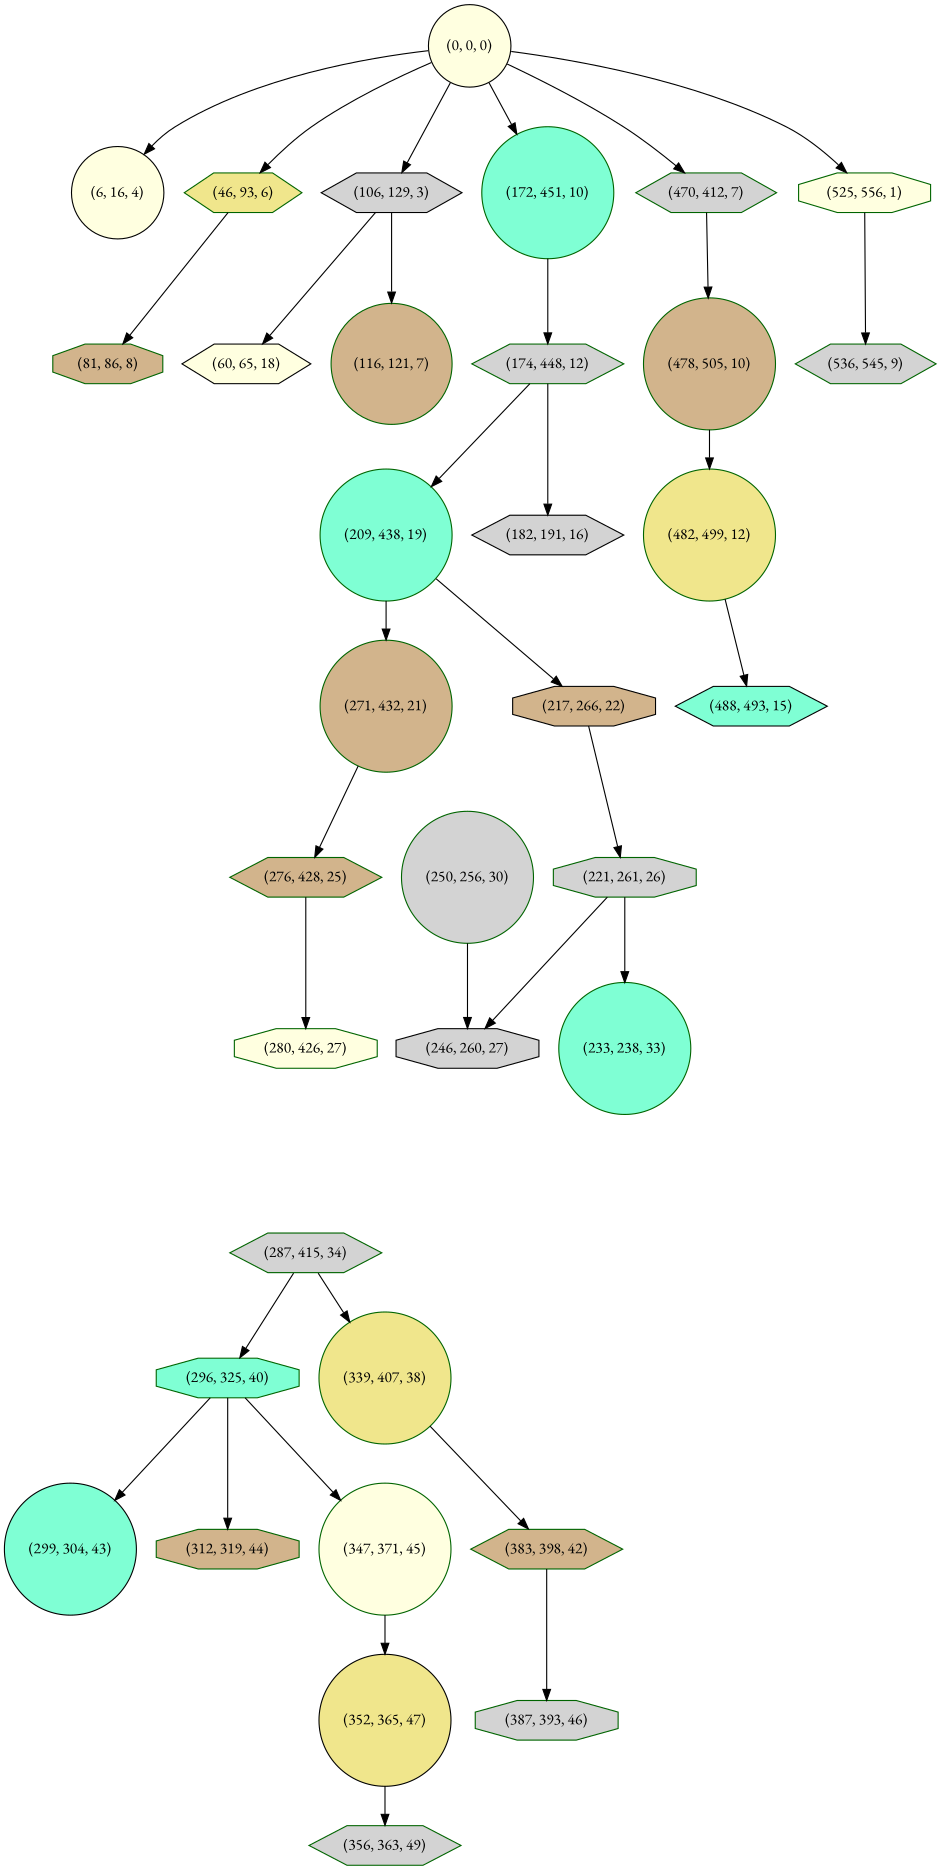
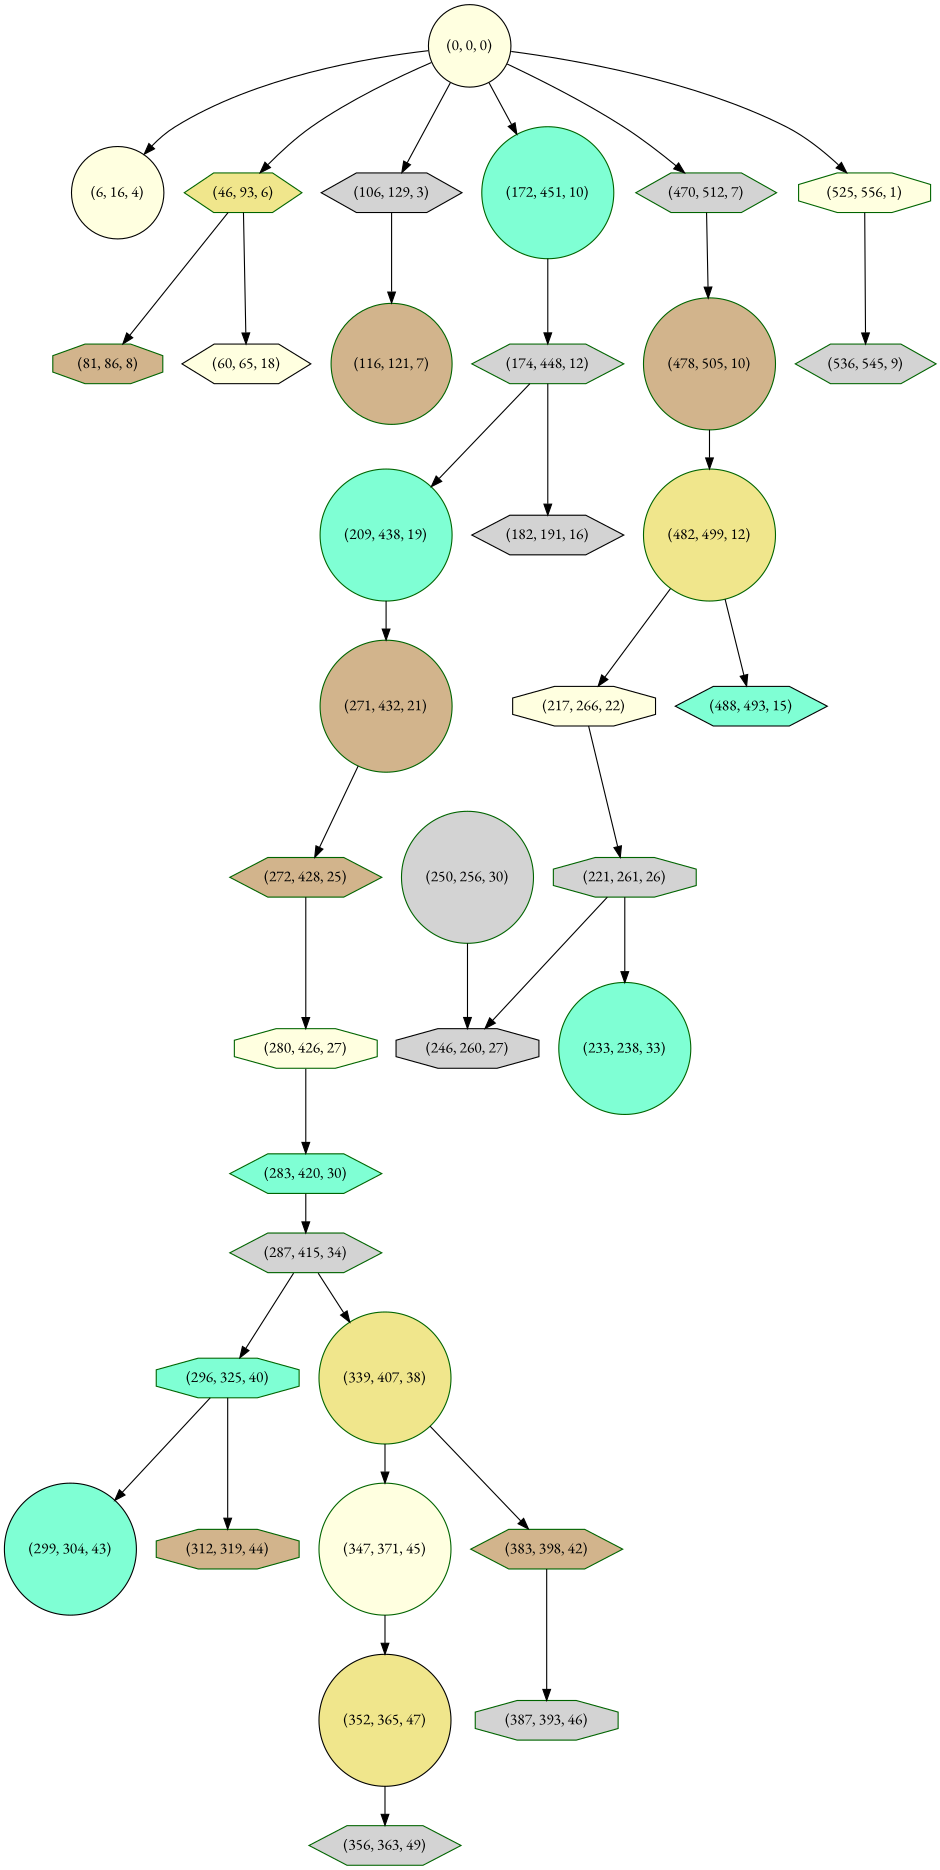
node "(470, 412, 7)": label "(470, 412, 7)" -> "(470, 512, 7)"
edge "(106, 129, 3)" -> "(60, 65, 18)": now "(46, 93, 6)" -> "(60, 65, 18)"
edge "(209, 438, 19)" -> "(217, 266, 22)": now "(482, 499, 12)" -> "(217, 266, 22)"
node "(217, 266, 22)": fillcolor tan -> lightyellow
node "(276, 428, 25)": label "(276, 428, 25)" -> "(272, 428, 25)"
node "(283, 420, 30)": added
edge "(296, 325, 40)" -> "(347, 371, 45)": now "(339, 407, 38)" -> "(347, 371, 45)"
